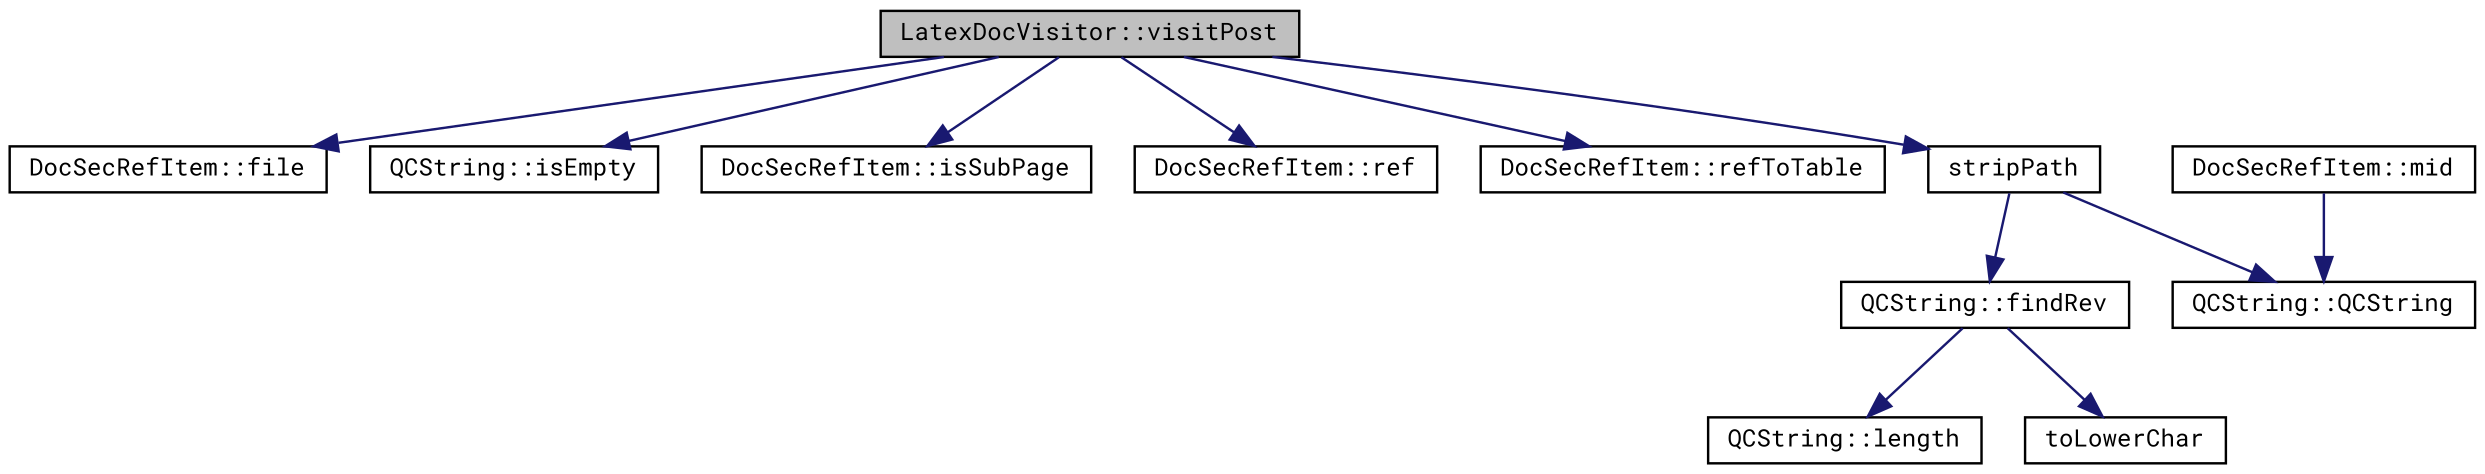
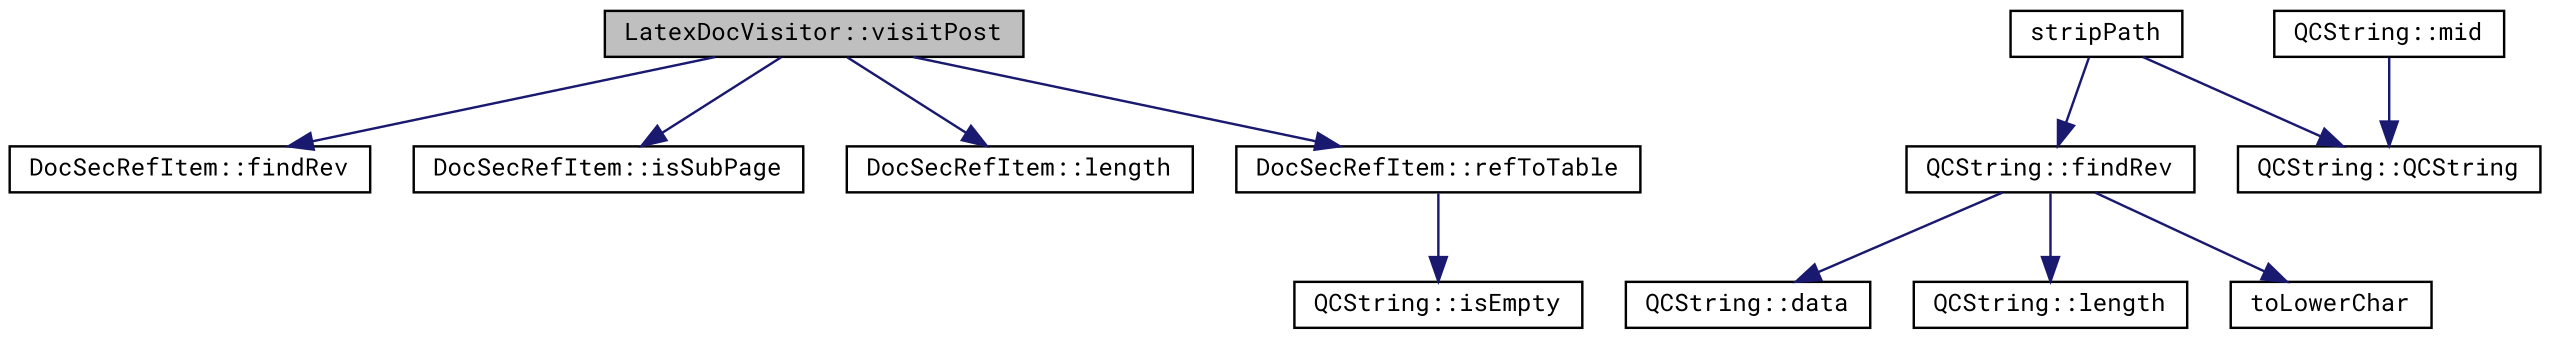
edge "LatexDocVisitor::visitPost" -> "stripPath": removed
edge "LatexDocVisitor::visitPost" -> "QCString::isEmpty": now "DocSecRefItem::refToTable" -> "QCString::isEmpty"
node "DocSecRefItem::file": label "DocSecRefItem::file" -> "DocSecRefItem::findRev"
node "DocSecRefItem::ref": label "DocSecRefItem::ref" -> "DocSecRefItem::length"
node "DocSecRefItem::mid": label "DocSecRefItem::mid" -> "QCString::mid"
node "QCString::data": added
